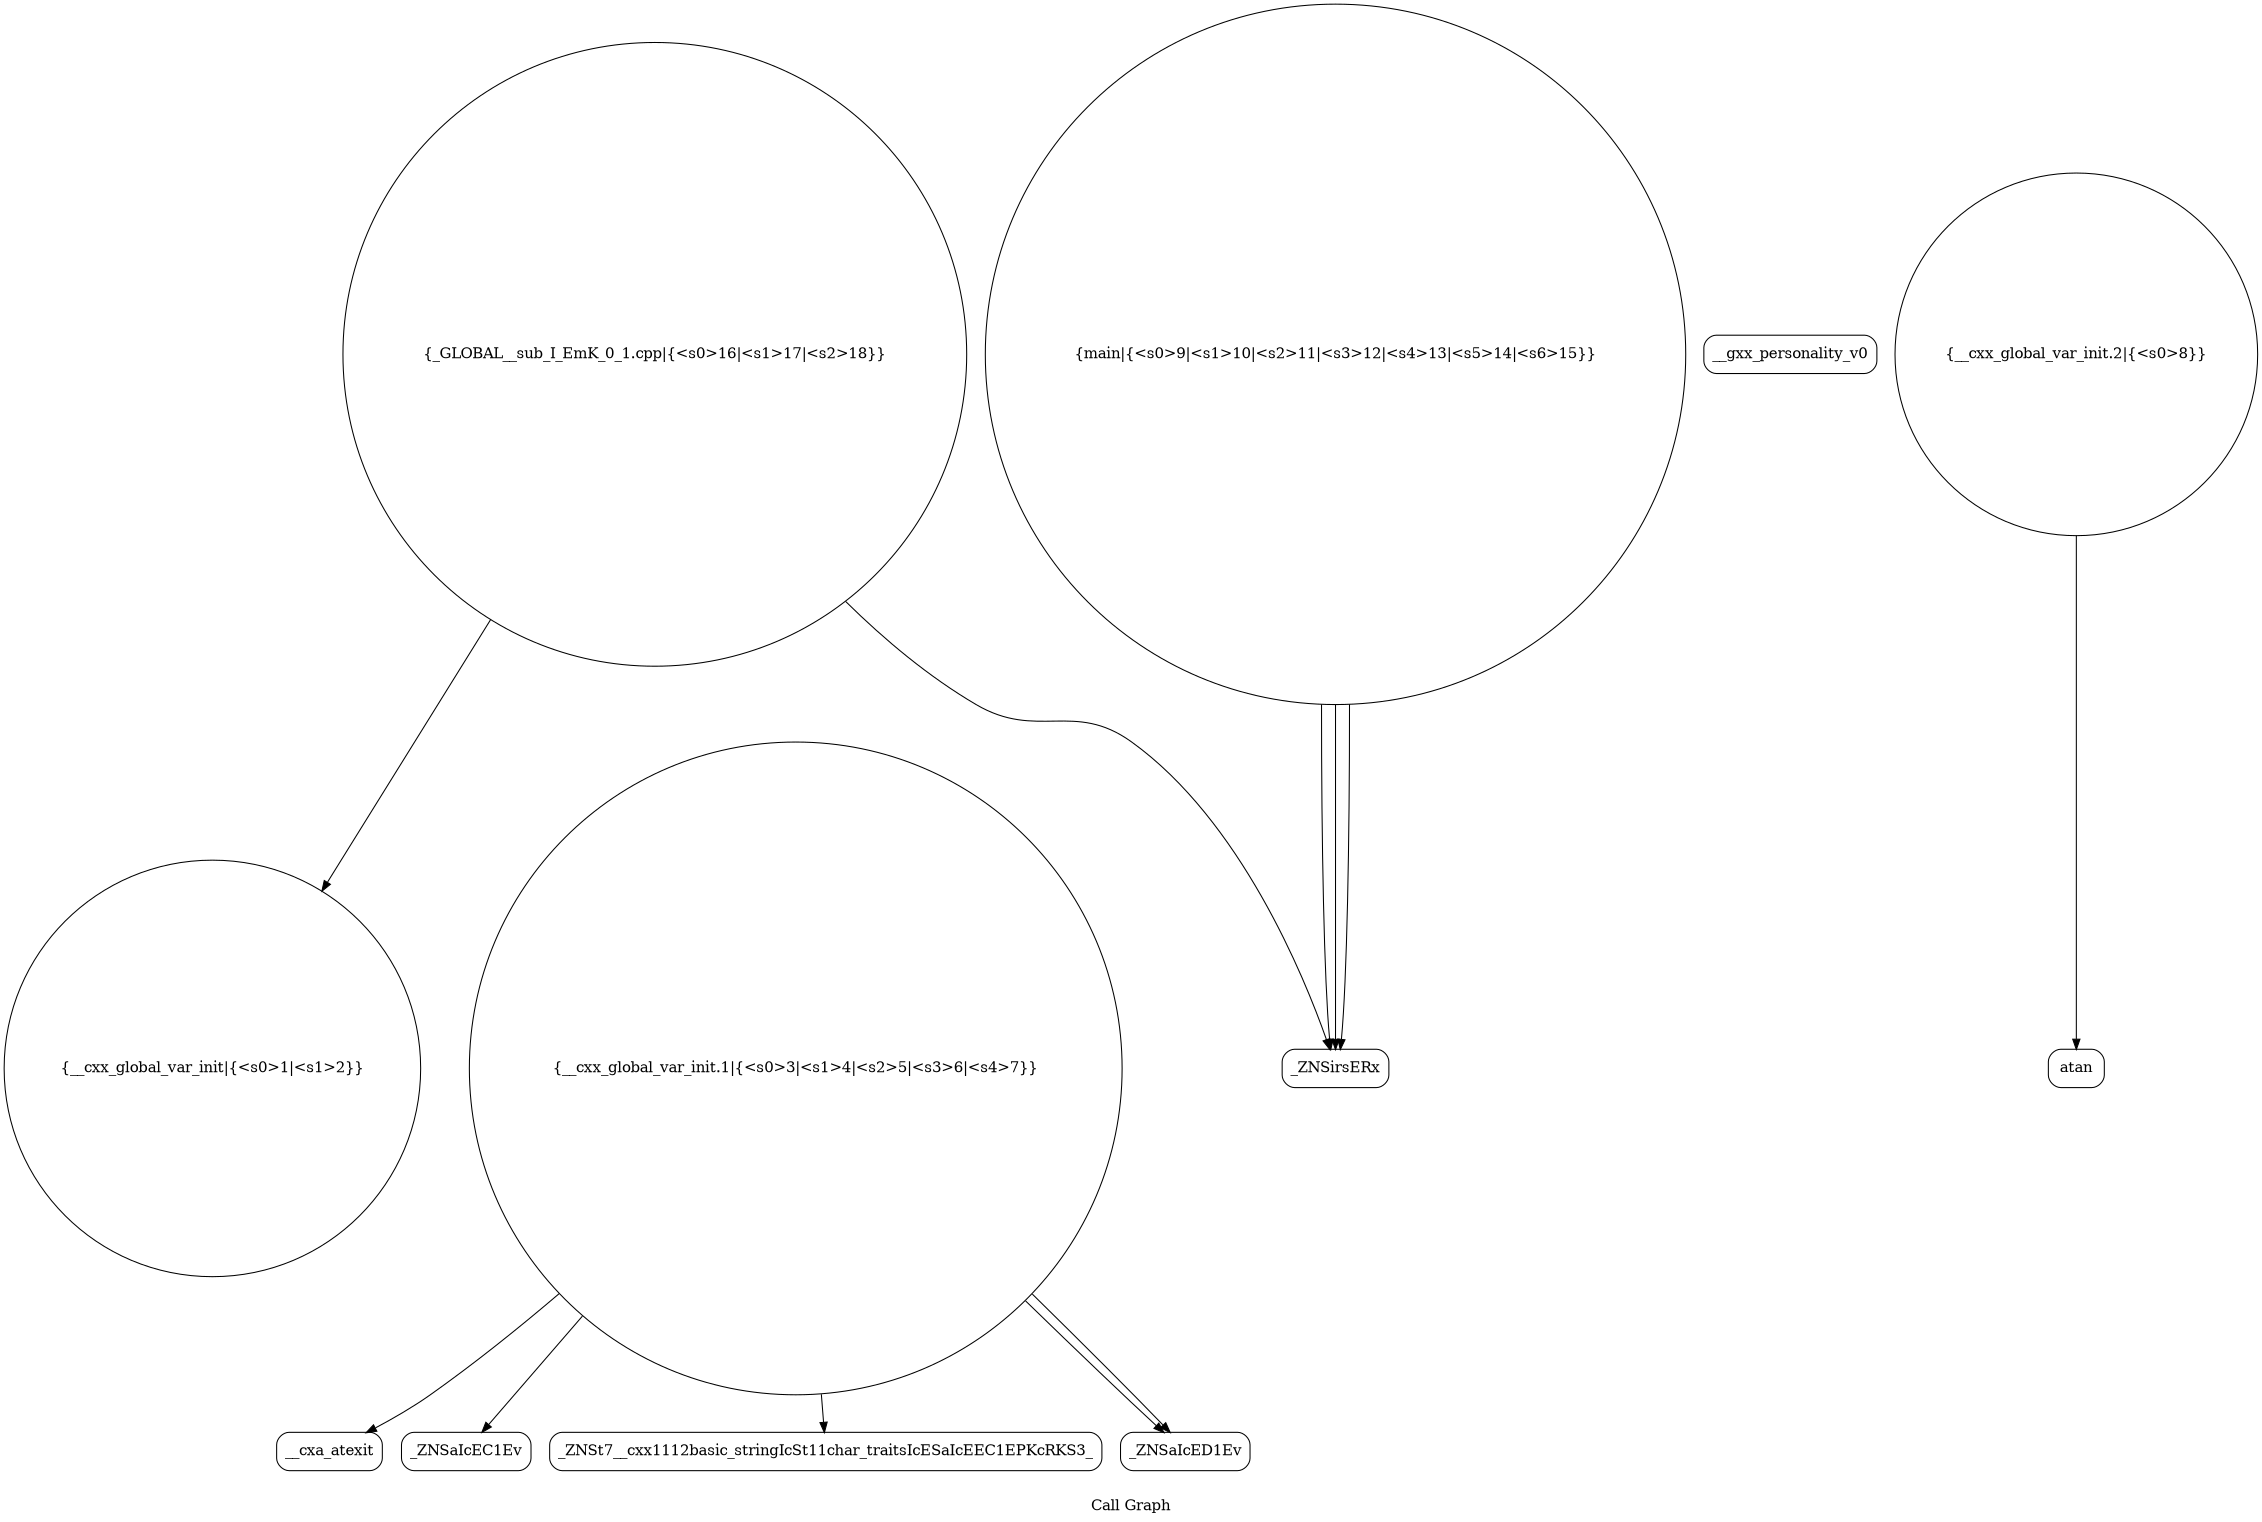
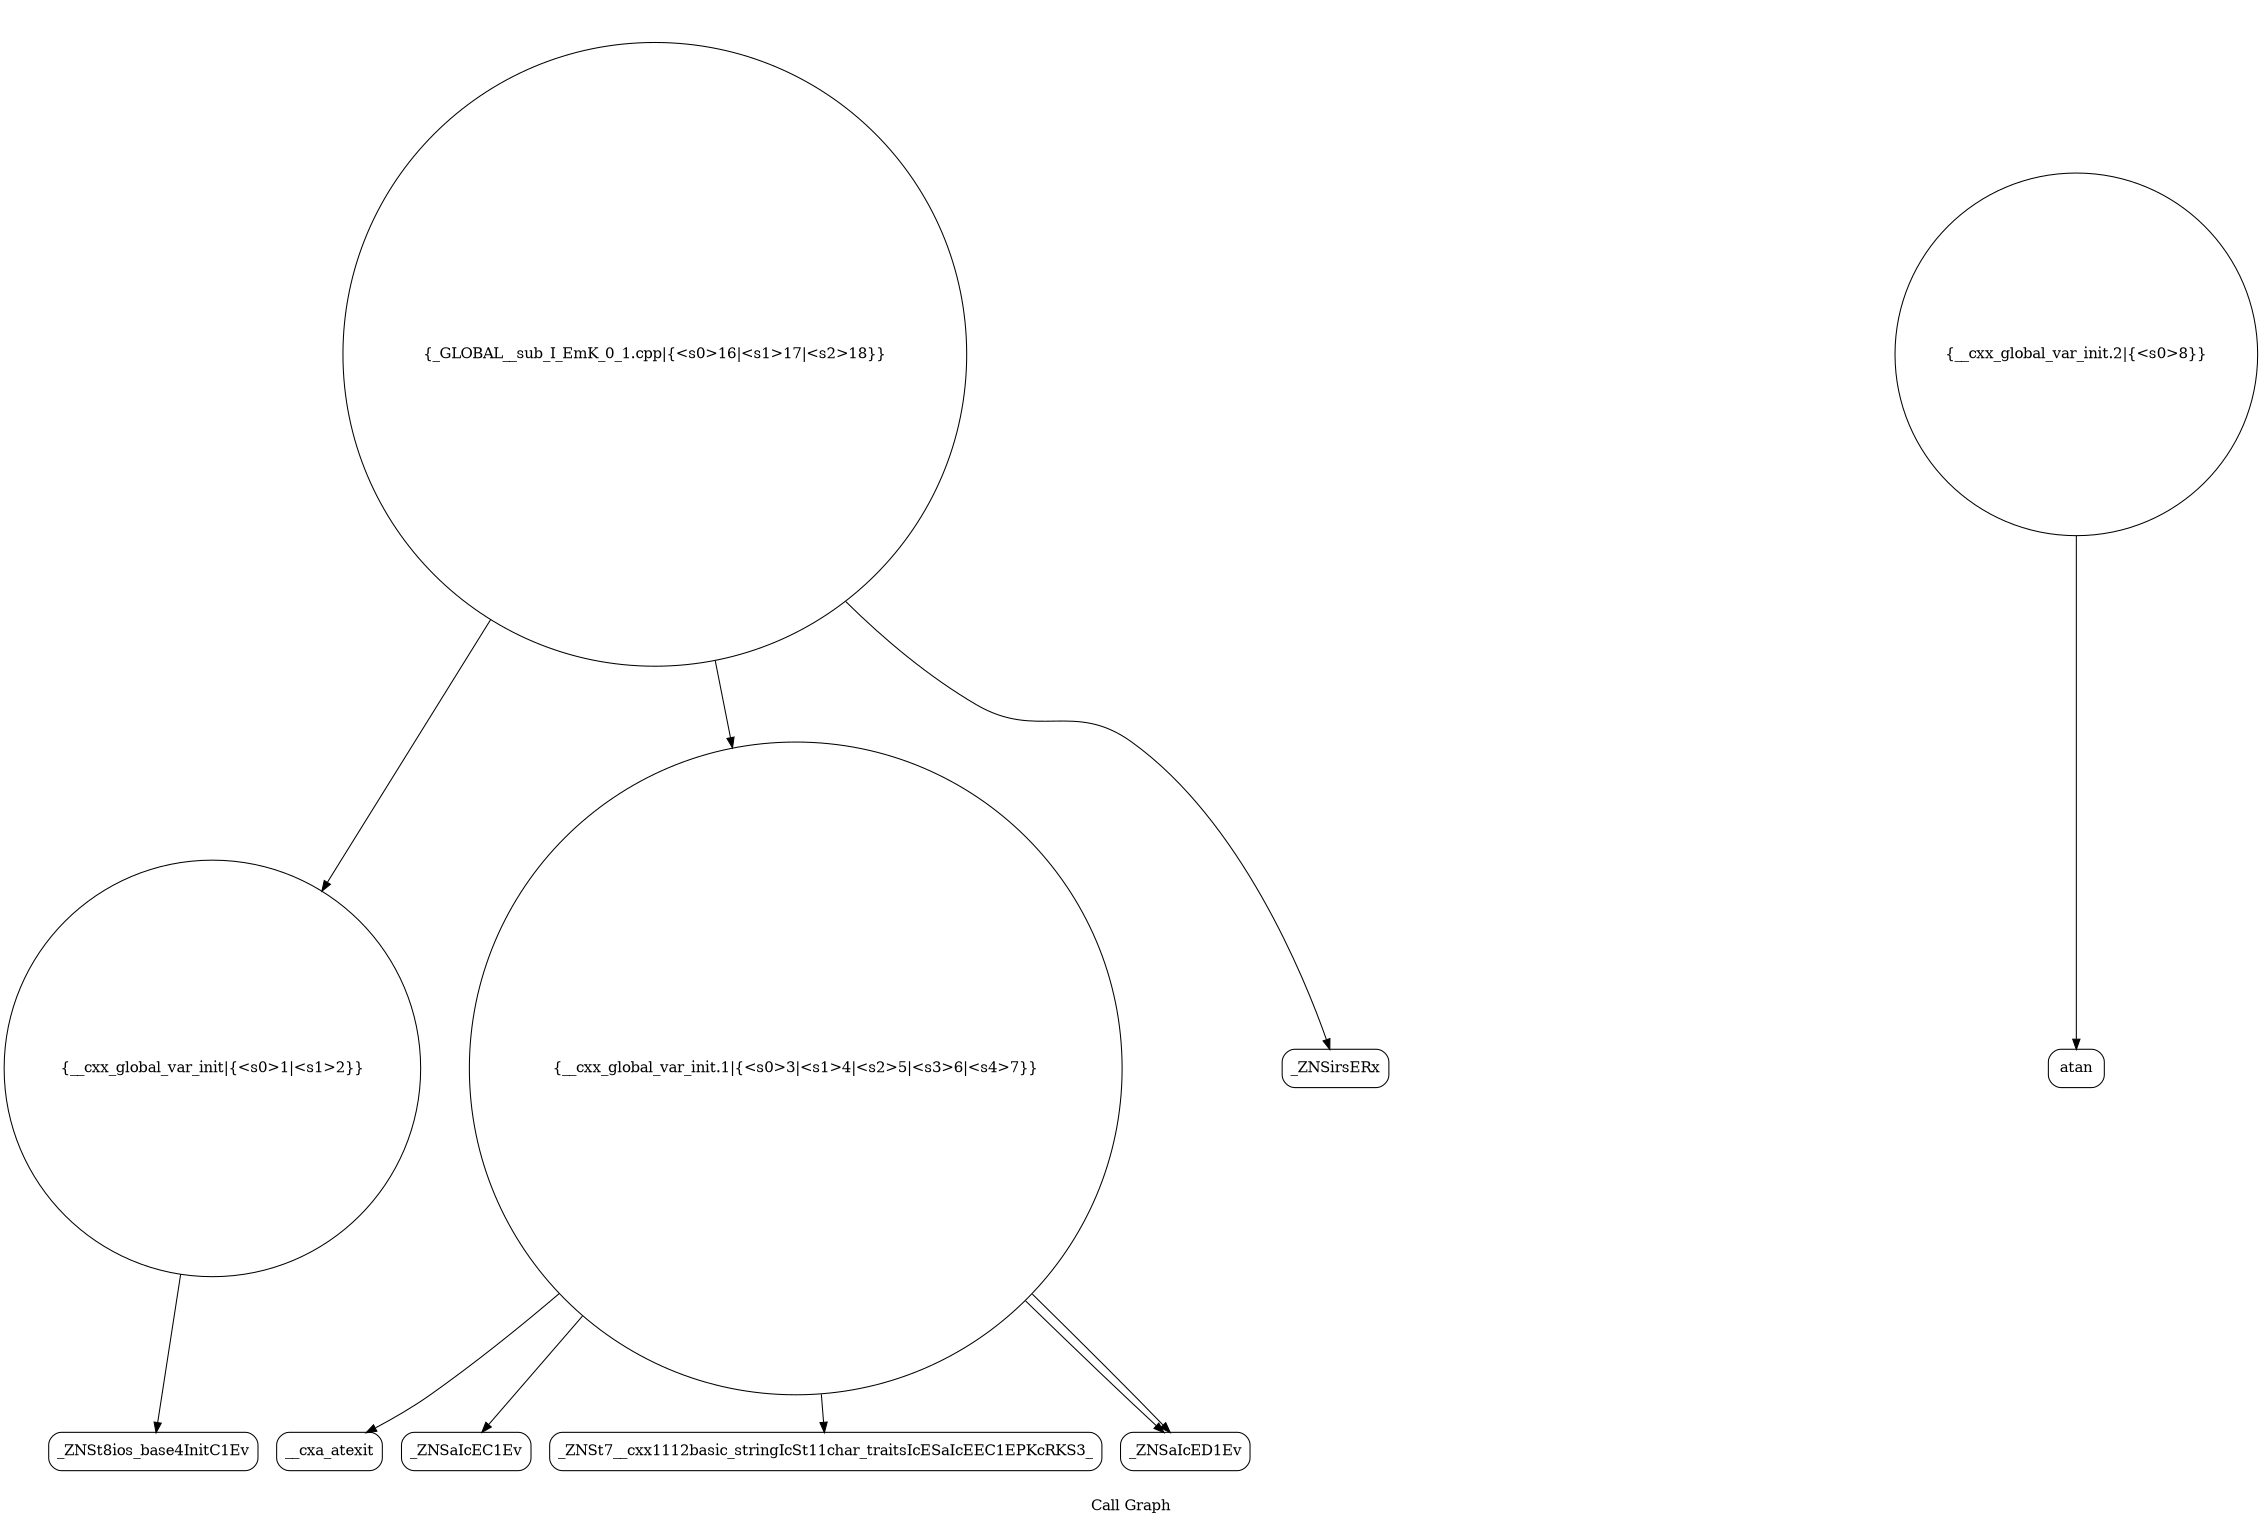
node "{main|{<s0>9|<s1>10|<s2>11|<s3>12|<s4>13|<s5>14|<s6>15}}": removed
node "__gxx_personality_v0": removed
edge "{_GLOBAL__sub_I_EmK_0_1.cpp|{<s0>16|<s1>17|<s2>18}}" -> "{__cxx_global_var_init.1|{<s0>3|<s1>4|<s2>5|<s3>6|<s4>7}}": added
node "_ZNSt8ios_base4InitC1Ev": added
